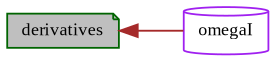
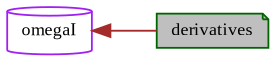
edge "omegaI" -> "derivatives": reversed
